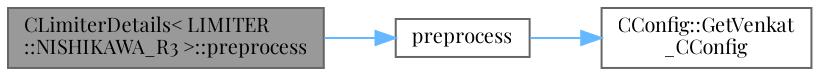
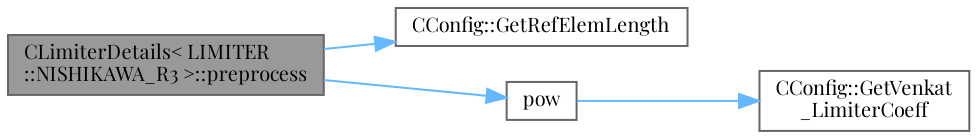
node "CConfig::GetRefElemLength": added
node "preprocess": label "preprocess" -> "pow"
node "CConfig::GetVenkat _CConfig": label "CConfig::GetVenkat _CConfig" -> "CConfig::GetVenkat _LimiterCoeff"
